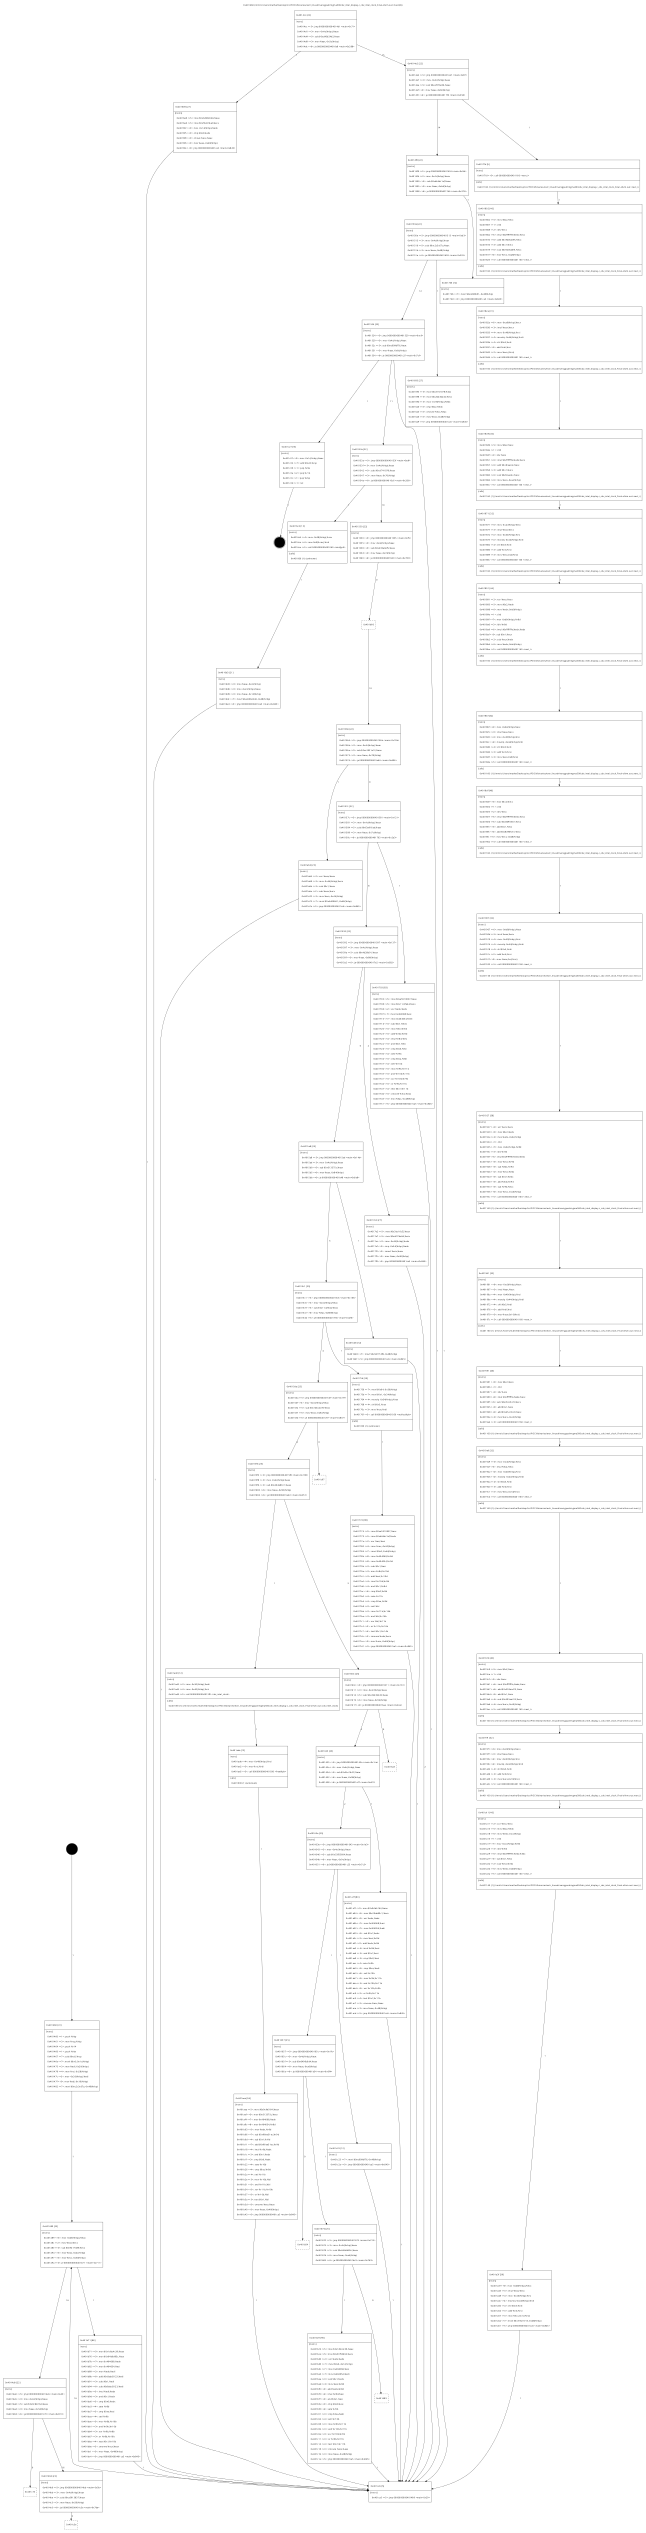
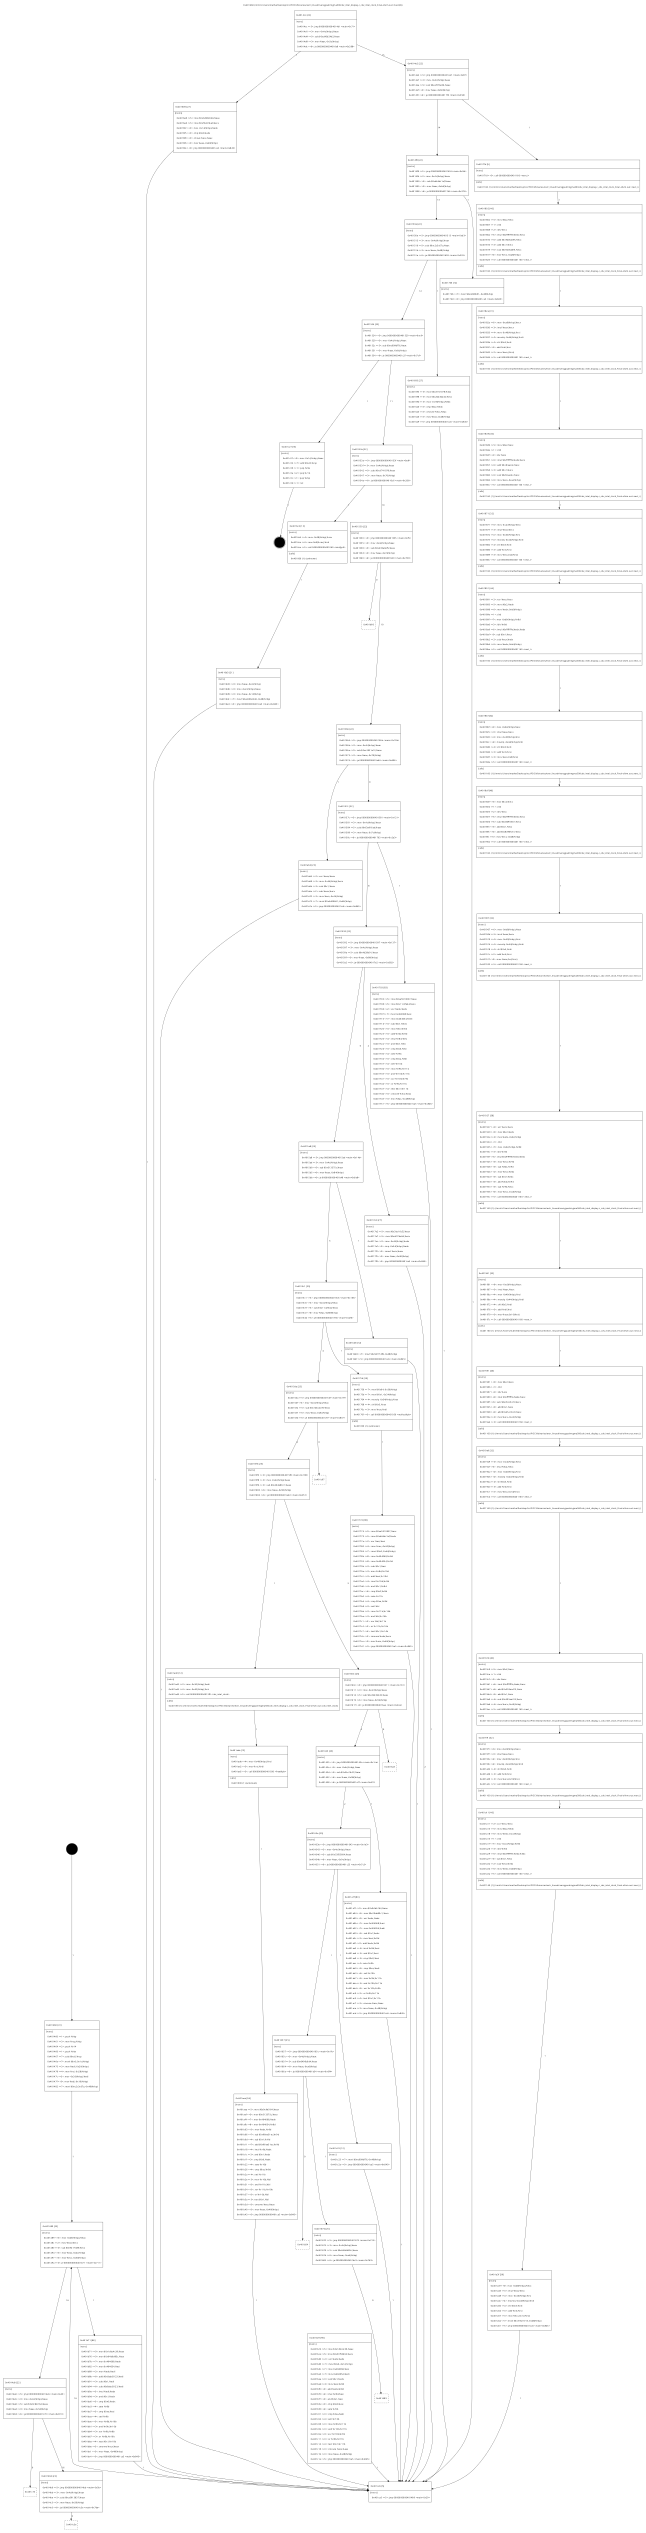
edge "0x4014f8 [22]" -> "0x40150e [22]": added, label "13"
edge "0x401b60" -> "0x401566 [22]": now "0x401550 [22]" -> "0x401566 [22]"
edge "0x401524 [22]" -> "0x401ca5 [5]": now "0x4017d6 [12]" -> "0x401ca5 [5]"
edge "0x401670 [25]" -> "0x401bc9 [90]": removed, label "1"
